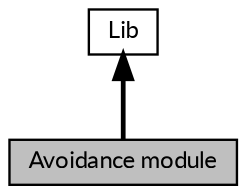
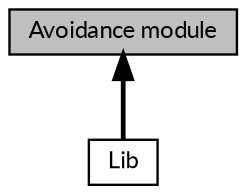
edge "Avoidance module" -> "Lib": reversed
